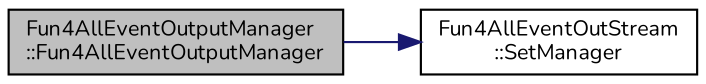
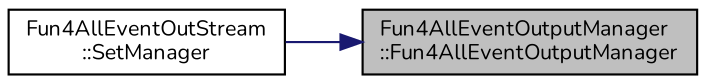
edge "Fun4AllEventOutputManager ::Fun4AllEventOutputManager" -> "Fun4AllEventOutStream ::SetManager": reversed
